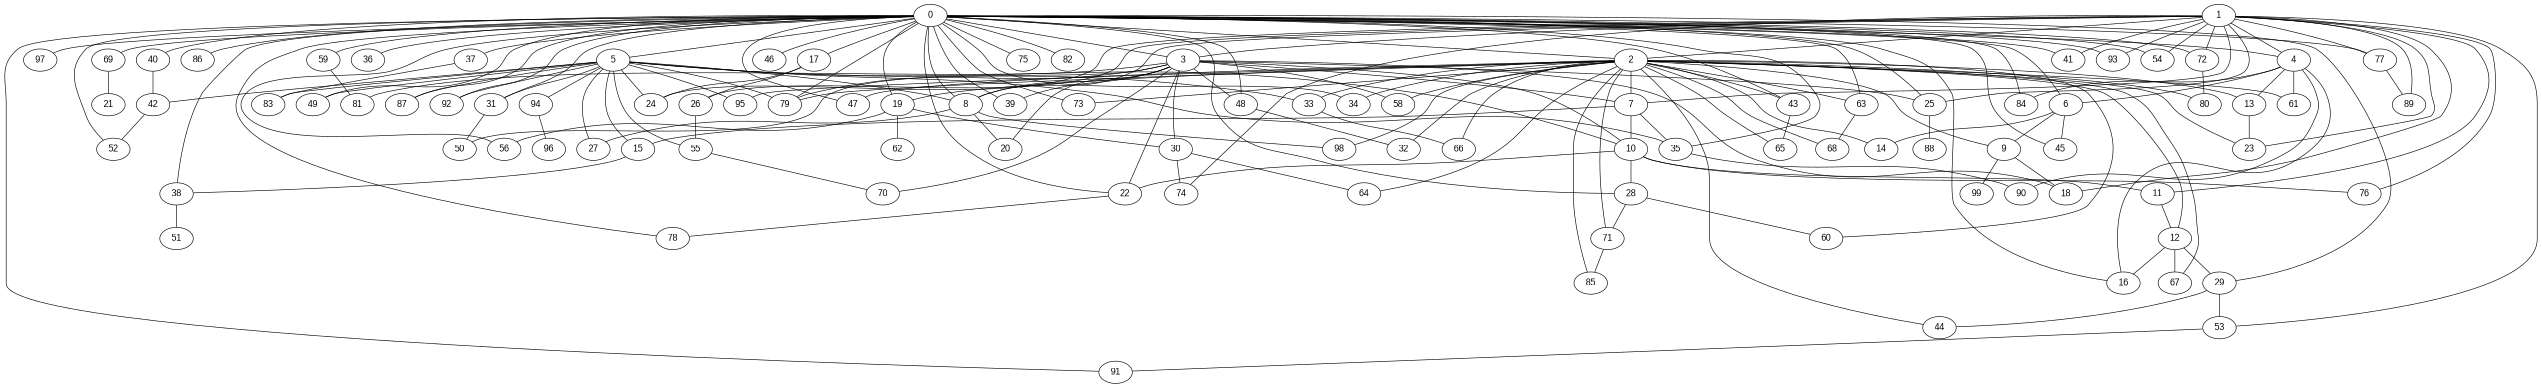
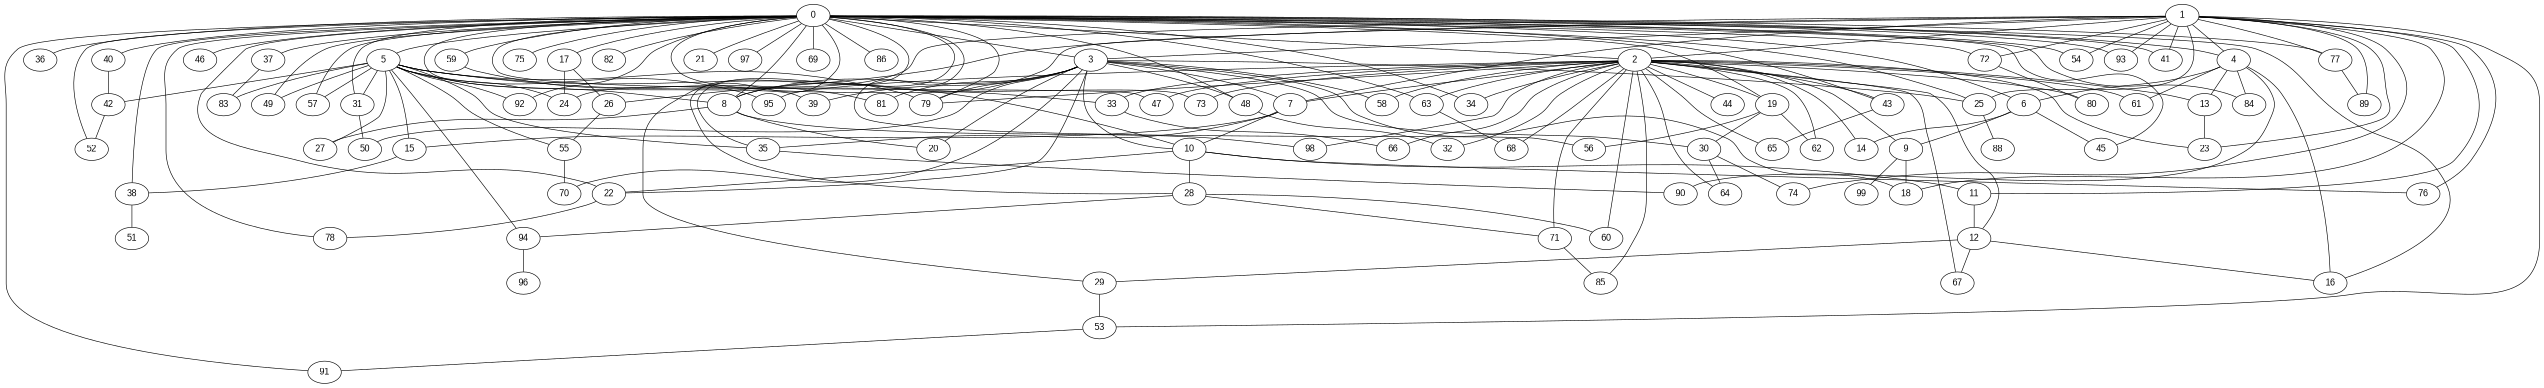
edge "2" -- "62": added
edge "69" -- "21": now "0" -- "21"
node "87": label "87" -> "57"
edge "28" -- "94": added
edge "29" -- "44": removed
